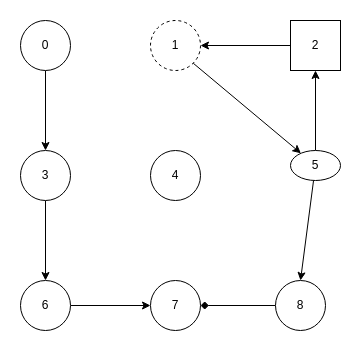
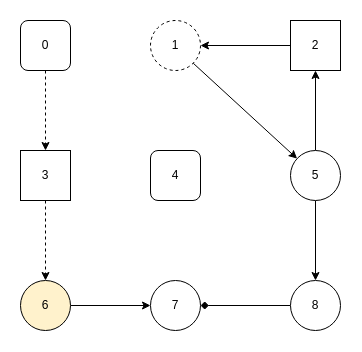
node "0": shape ellipse -> rounded rectangle
edge "0" -> "3": style solid -> dashed
node "5": size 50x30 -> 50x50
node "3": shape ellipse -> rectangle
node "4": shape ellipse -> rounded rectangle
edge "3" -> "6": style solid -> dashed
node "6": fillcolor #ffffff -> #fff2cc
node "8": moved (301, 306) -> (316, 306)
